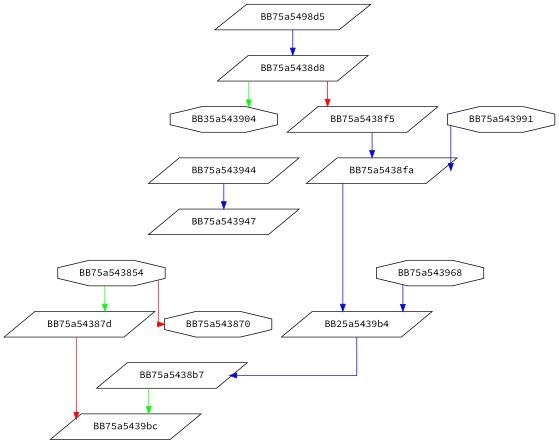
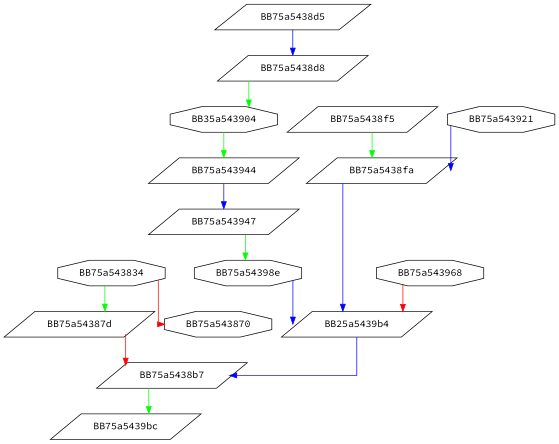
node "BB75a5498d5": label "BB75a5498d5" -> "BB75a5438d5"
edge "BB75a5438d8" -> "BB75a5438f5": removed
node "BB75a543991": label "BB75a543991" -> "BB75a543921"
edge "BB35a543904" -> "BB75a543944": added
edge "BB75a5438f5" -> "BB75a5438fa": color blue -> green
node "BB75a543854": label "BB75a543854" -> "BB75a543834"
node "BB75a54398e": added
edge "BB75a543968" -> "BB25a5439b4": color blue -> red
edge "BB75a54387d" -> "BB75a5439bc": now "BB75a54387d" -> "BB75a5438b7"
